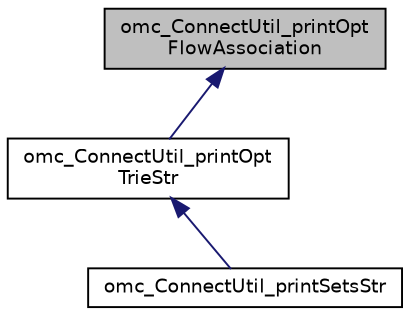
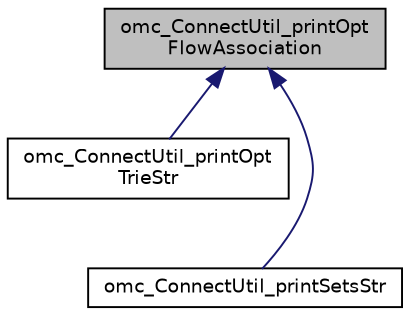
edge "omc_ConnectUtil_printSetsStr" -> "omc_ConnectUtil_printOpt TrieStr": now "omc_ConnectUtil_printSetsStr" -> "omc_ConnectUtil_printOpt FlowAssociation"
